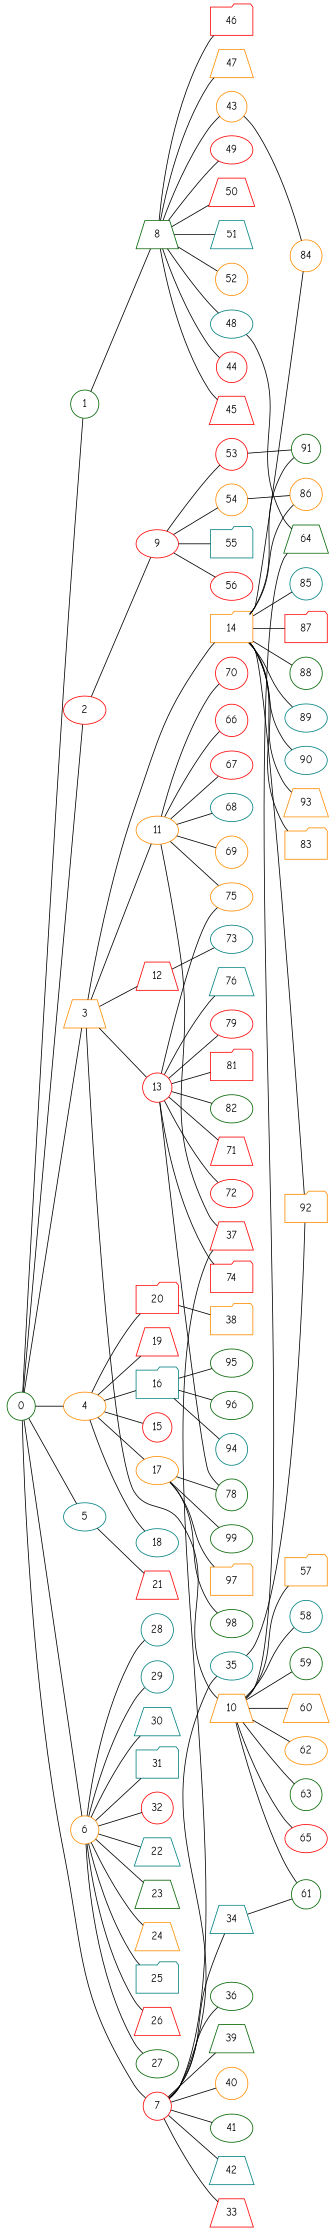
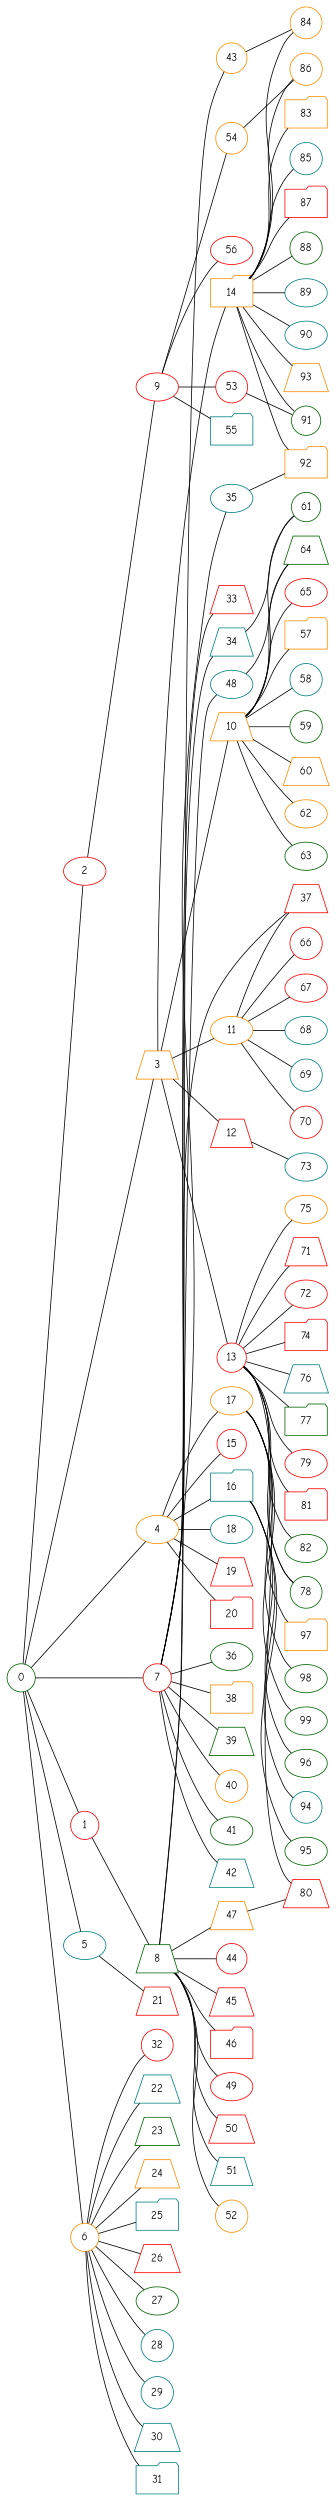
node "1": color darkgreen -> red
node "69": color darkorange -> teal
edge "11" -- "75": removed
edge "20" -- "38": now "7" -- "38"
node "77": added
node "63": shape circle -> ellipse
node "80": added
